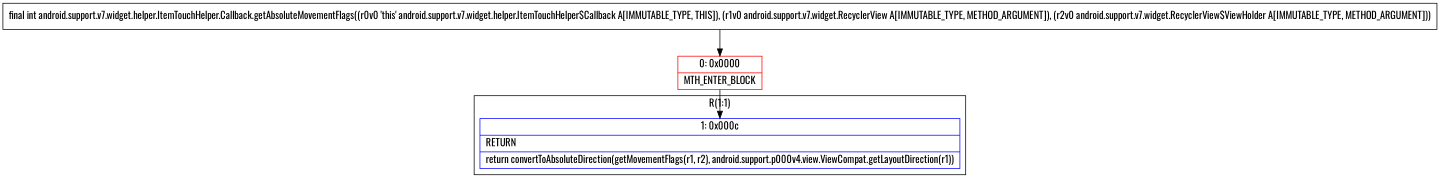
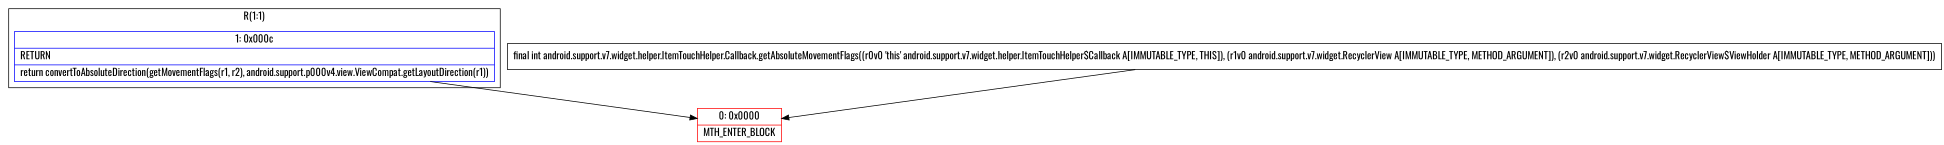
edge "0: 0x0000" -> "1: 0x000c": reversed
